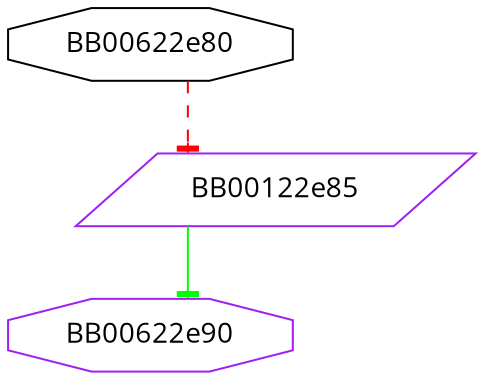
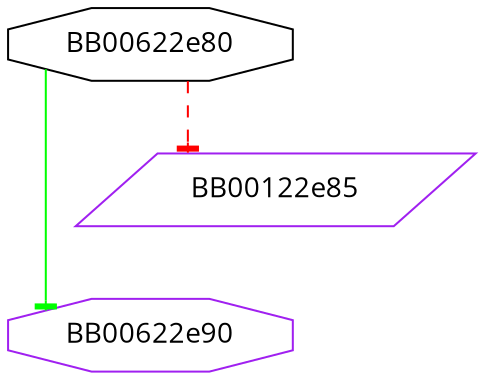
edge "BB00122e85" -> "BB00622e90": now "BB00622e80" -> "BB00622e90"
